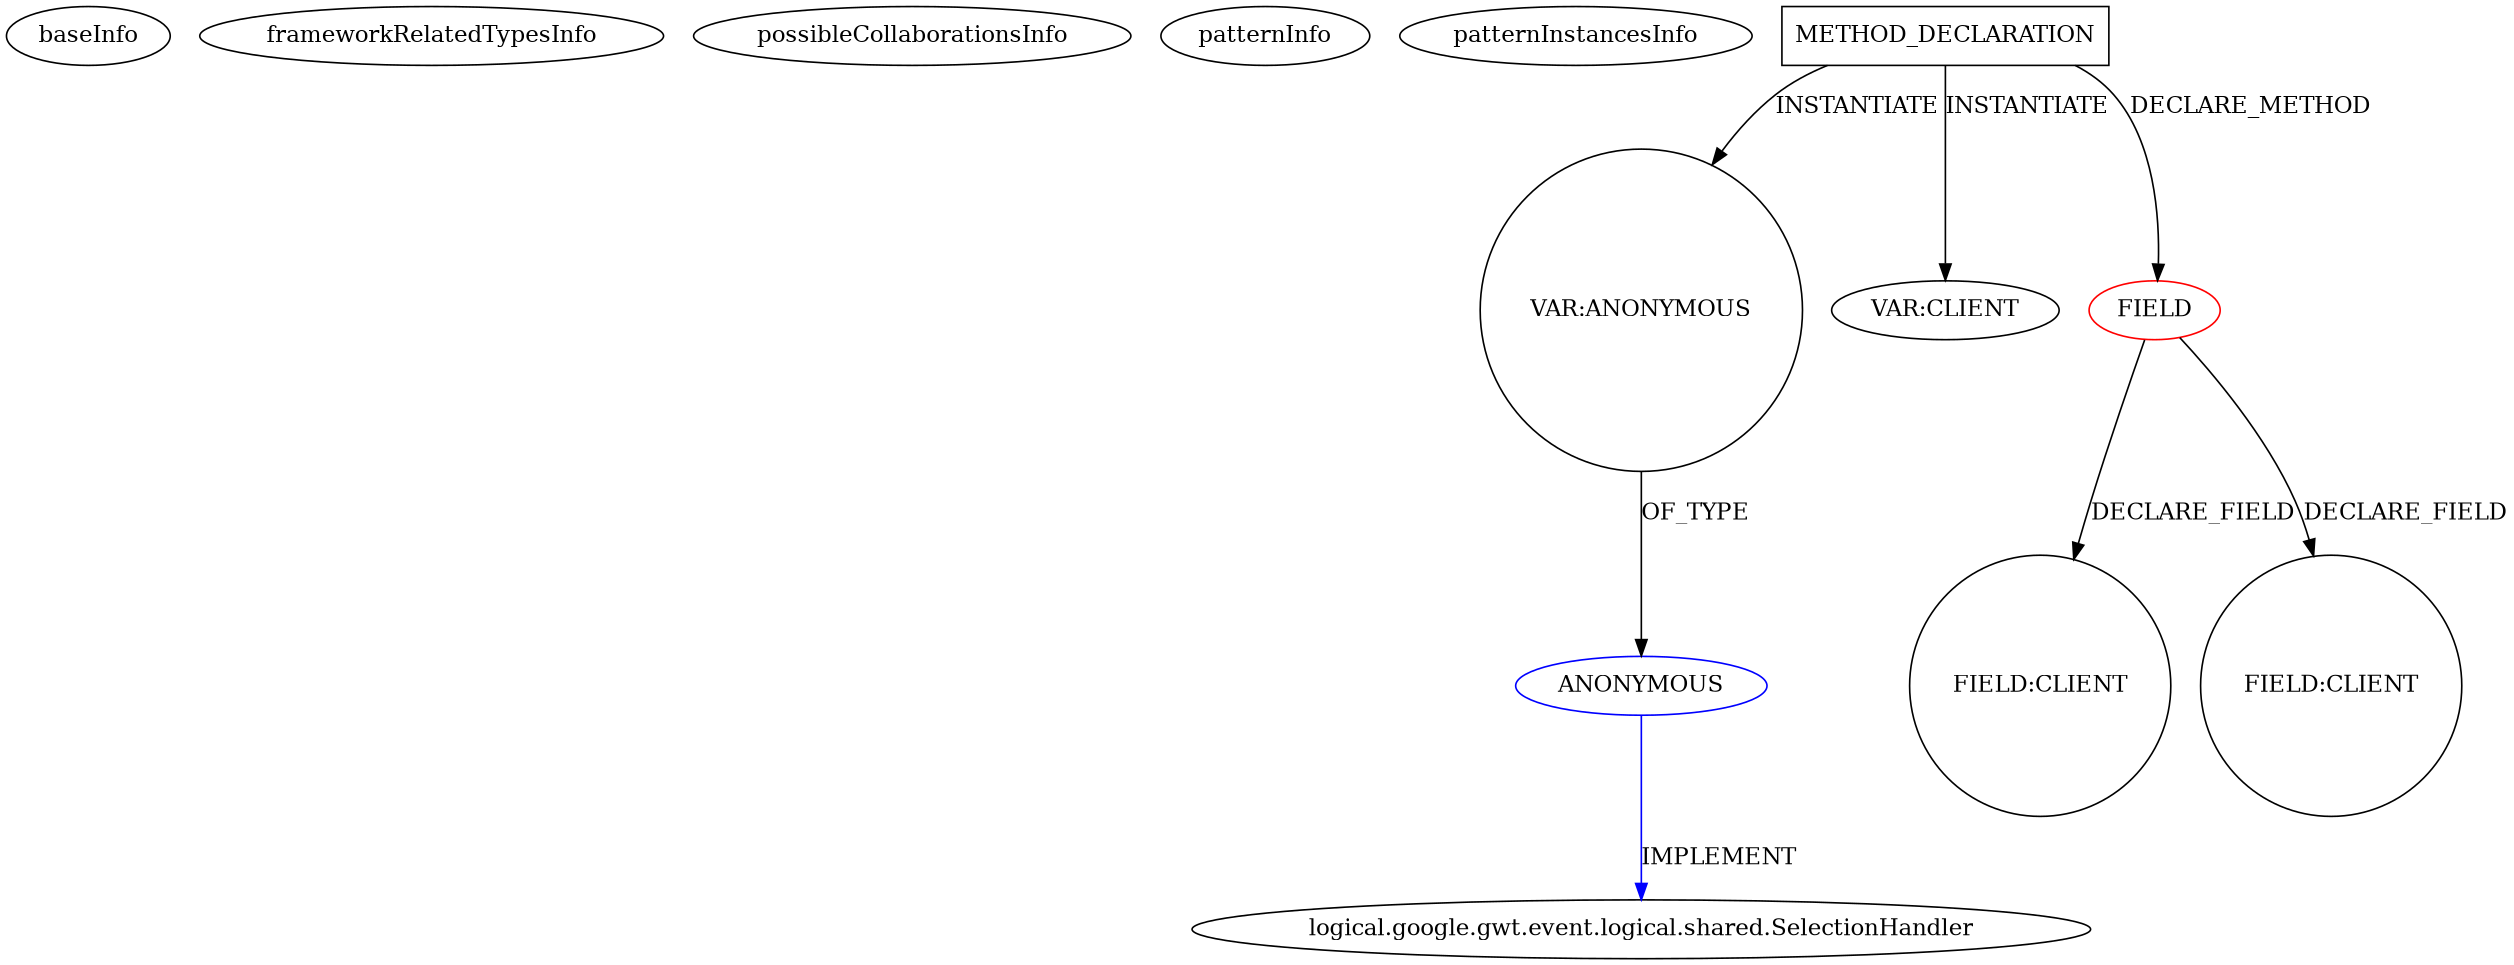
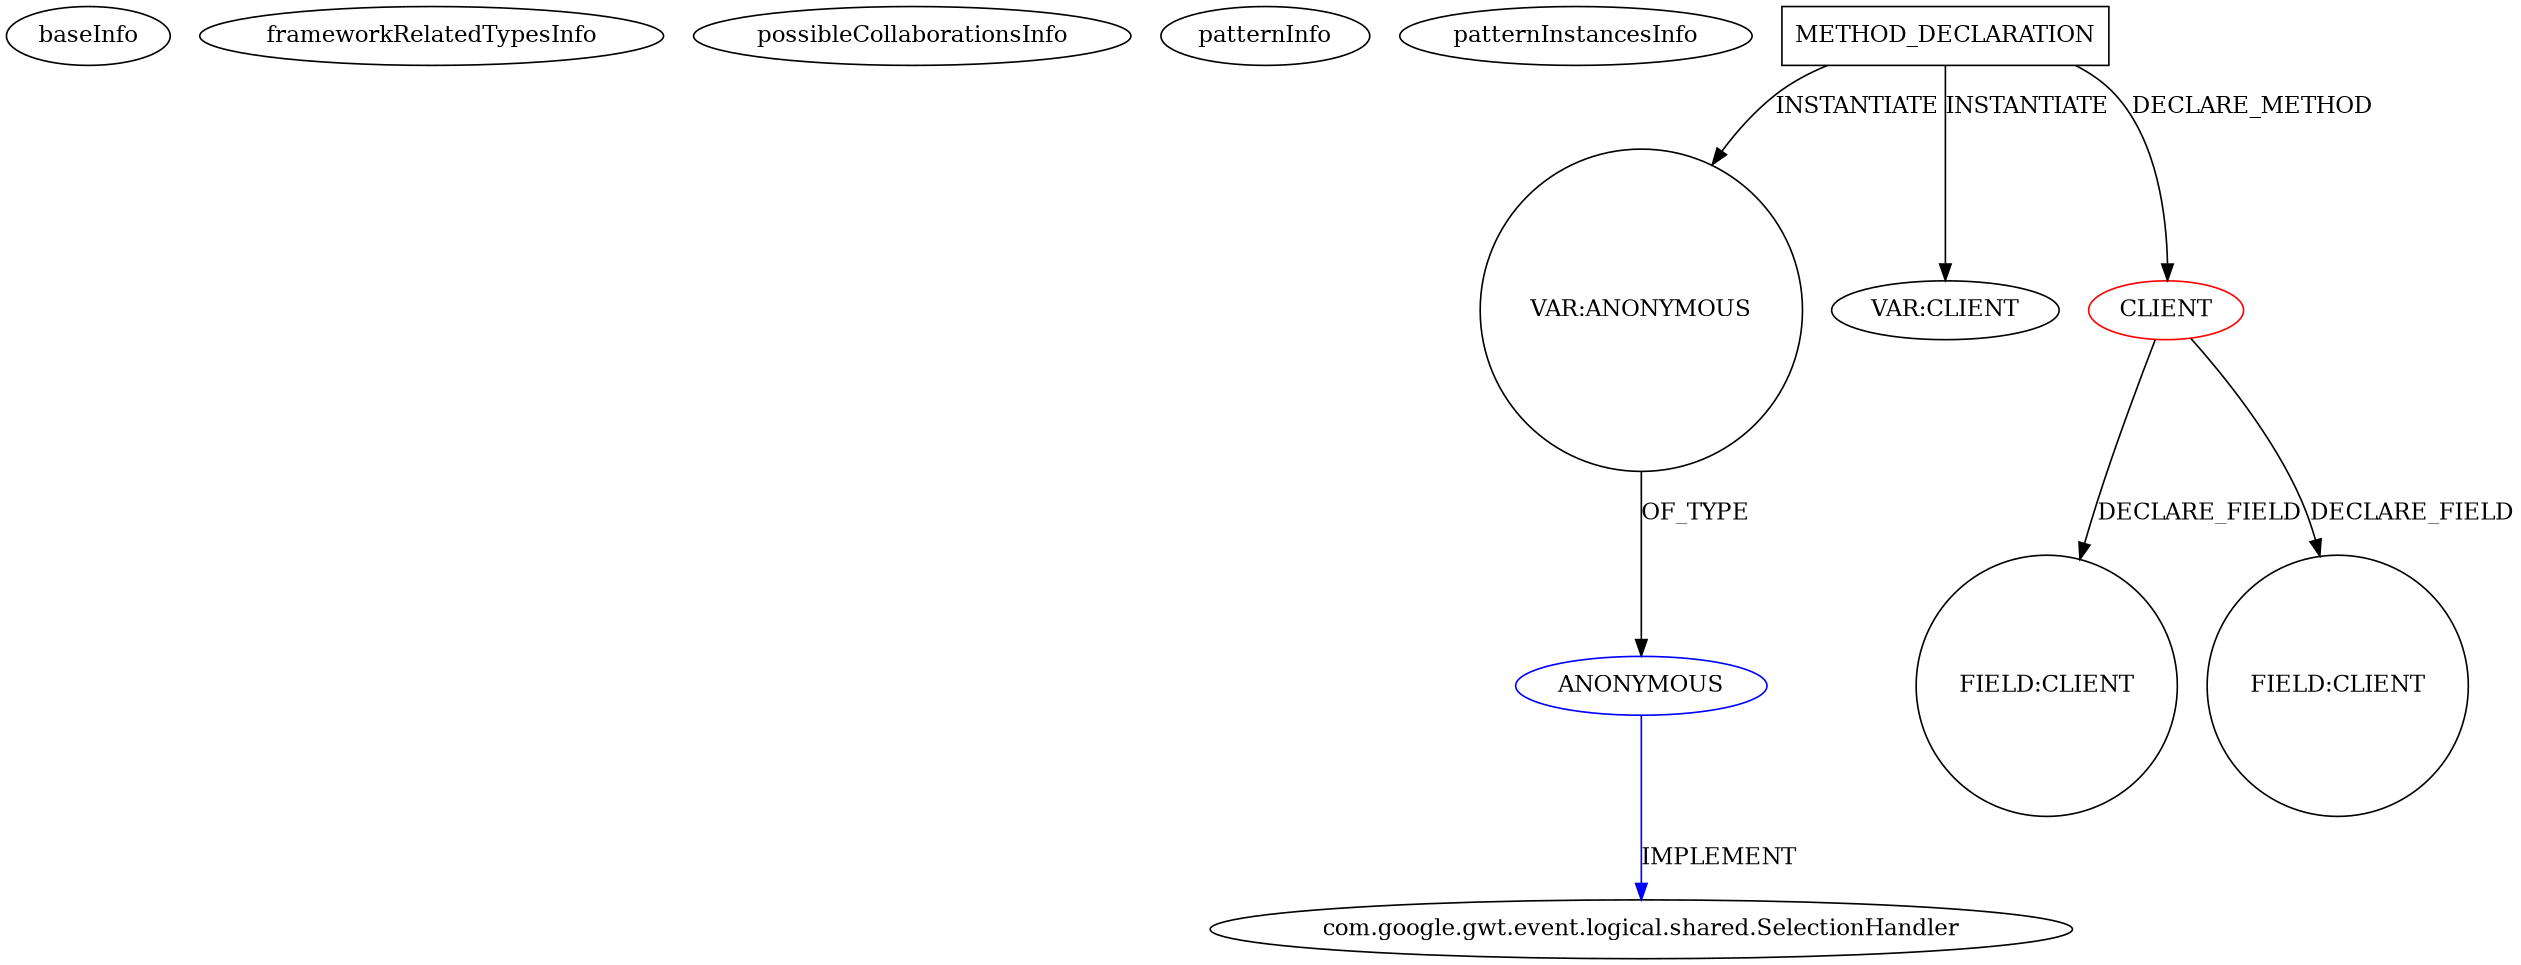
node "FIELD": label "FIELD" -> "CLIENT"
node "logical.google.gwt.event.logical.shared.SelectionHandler": label "logical.google.gwt.event.logical.shared.SelectionHandler" -> "com.google.gwt.event.logical.shared.SelectionHandler"
